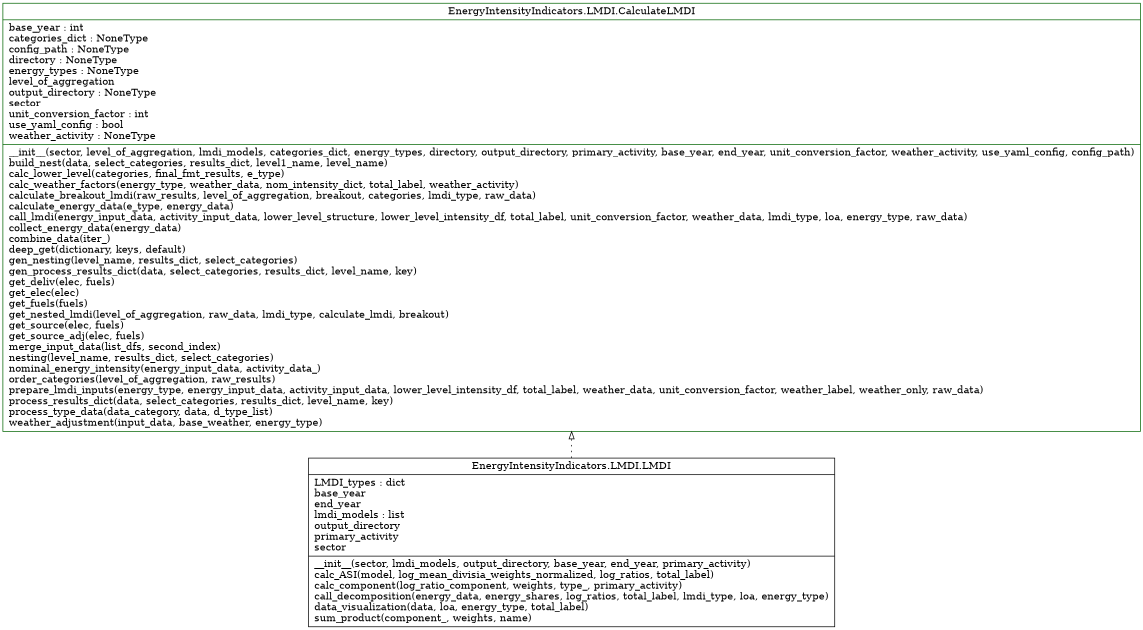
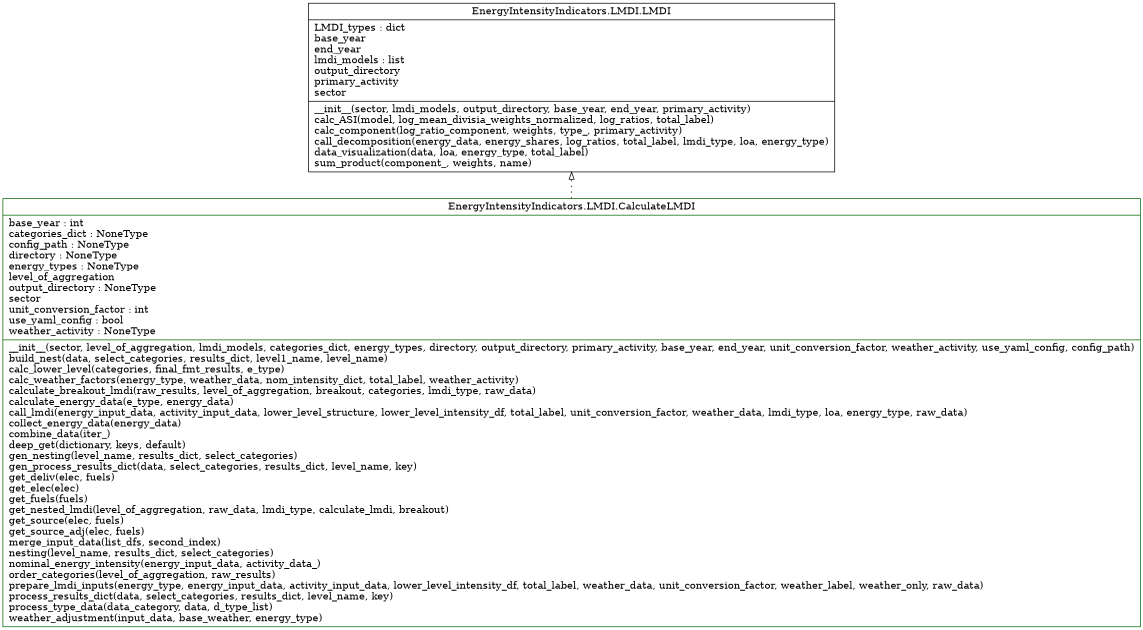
edge "EnergyIntensityIndicators.LMDI.LMDI" -> "EnergyIntensityIndicators.LMDI.CalculateLMDI": reversed
